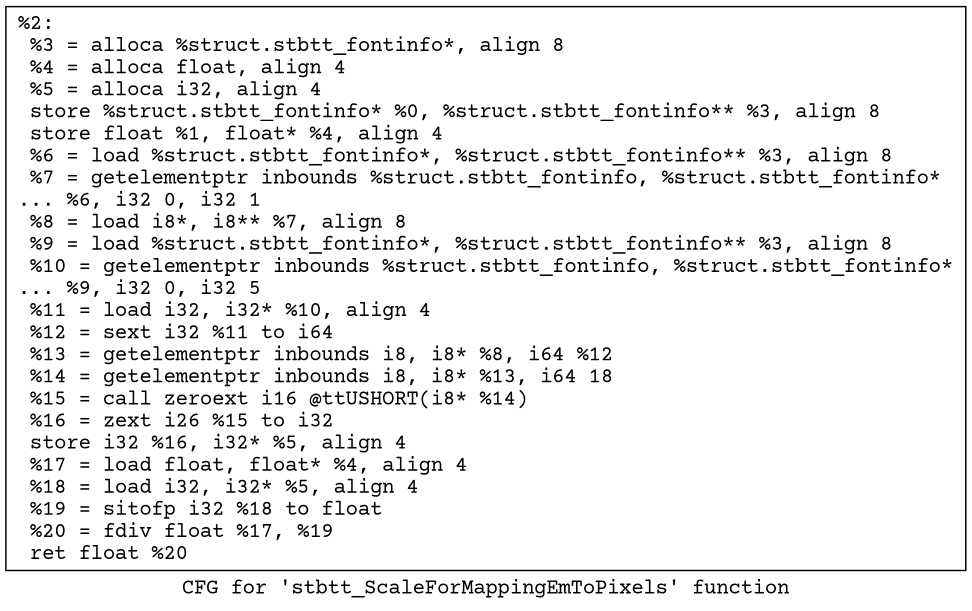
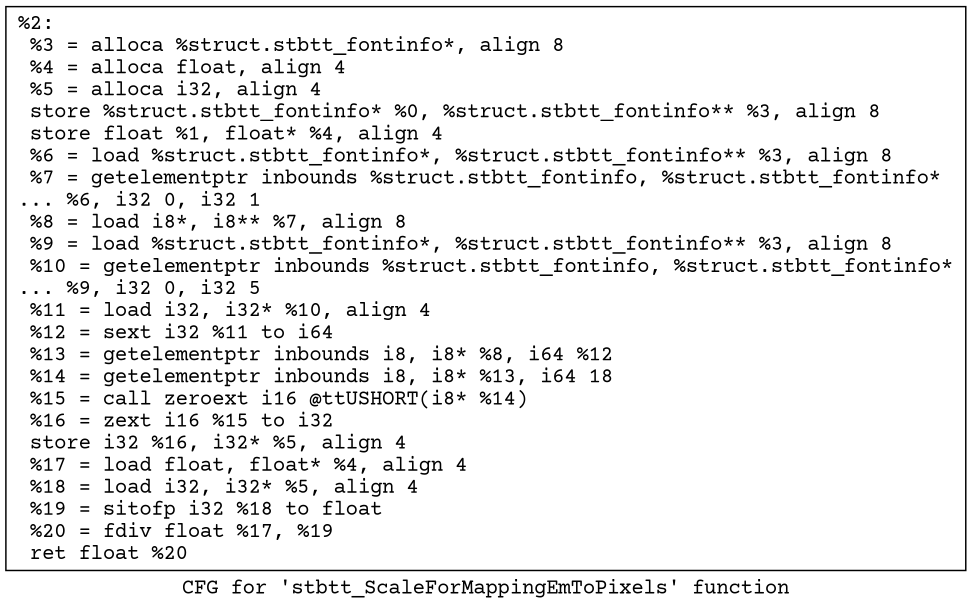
node "%2:": text "%16 = zext i26 %15 to i32" -> "%16 = zext i16 %15 to i32"
